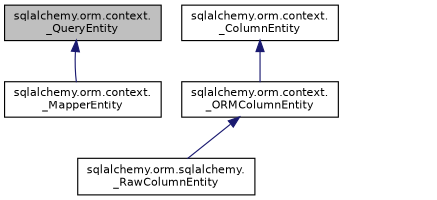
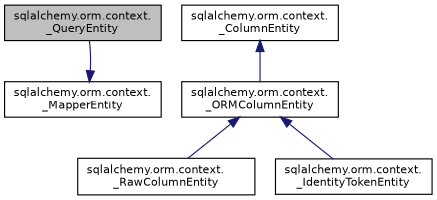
edge "sqlalchemy.orm.context. _MapperEntity" -> "sqlalchemy.orm.context. _QueryEntity": reversed
node "sqlalchemy.orm.sqlalchemy. _RawColumnEntity": label "sqlalchemy.orm.sqlalchemy. _RawColumnEntity" -> "sqlalchemy.orm.context. _RawColumnEntity"
node "sqlalchemy.orm.context. _IdentityTokenEntity": added
